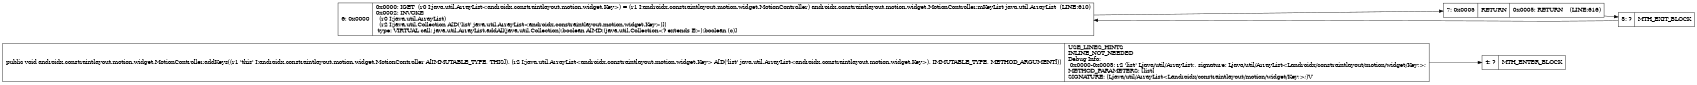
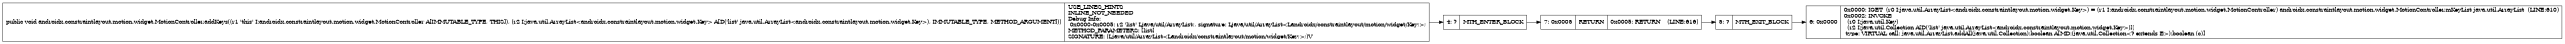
edge "6: 0x0000" -> "7: 0x0005": now "4: ?" -> "7: 0x0005"
node "6: 0x0000": text "(r0 I:java.util.ArrayList)" -> "(r0 I:java.util.Key)"
